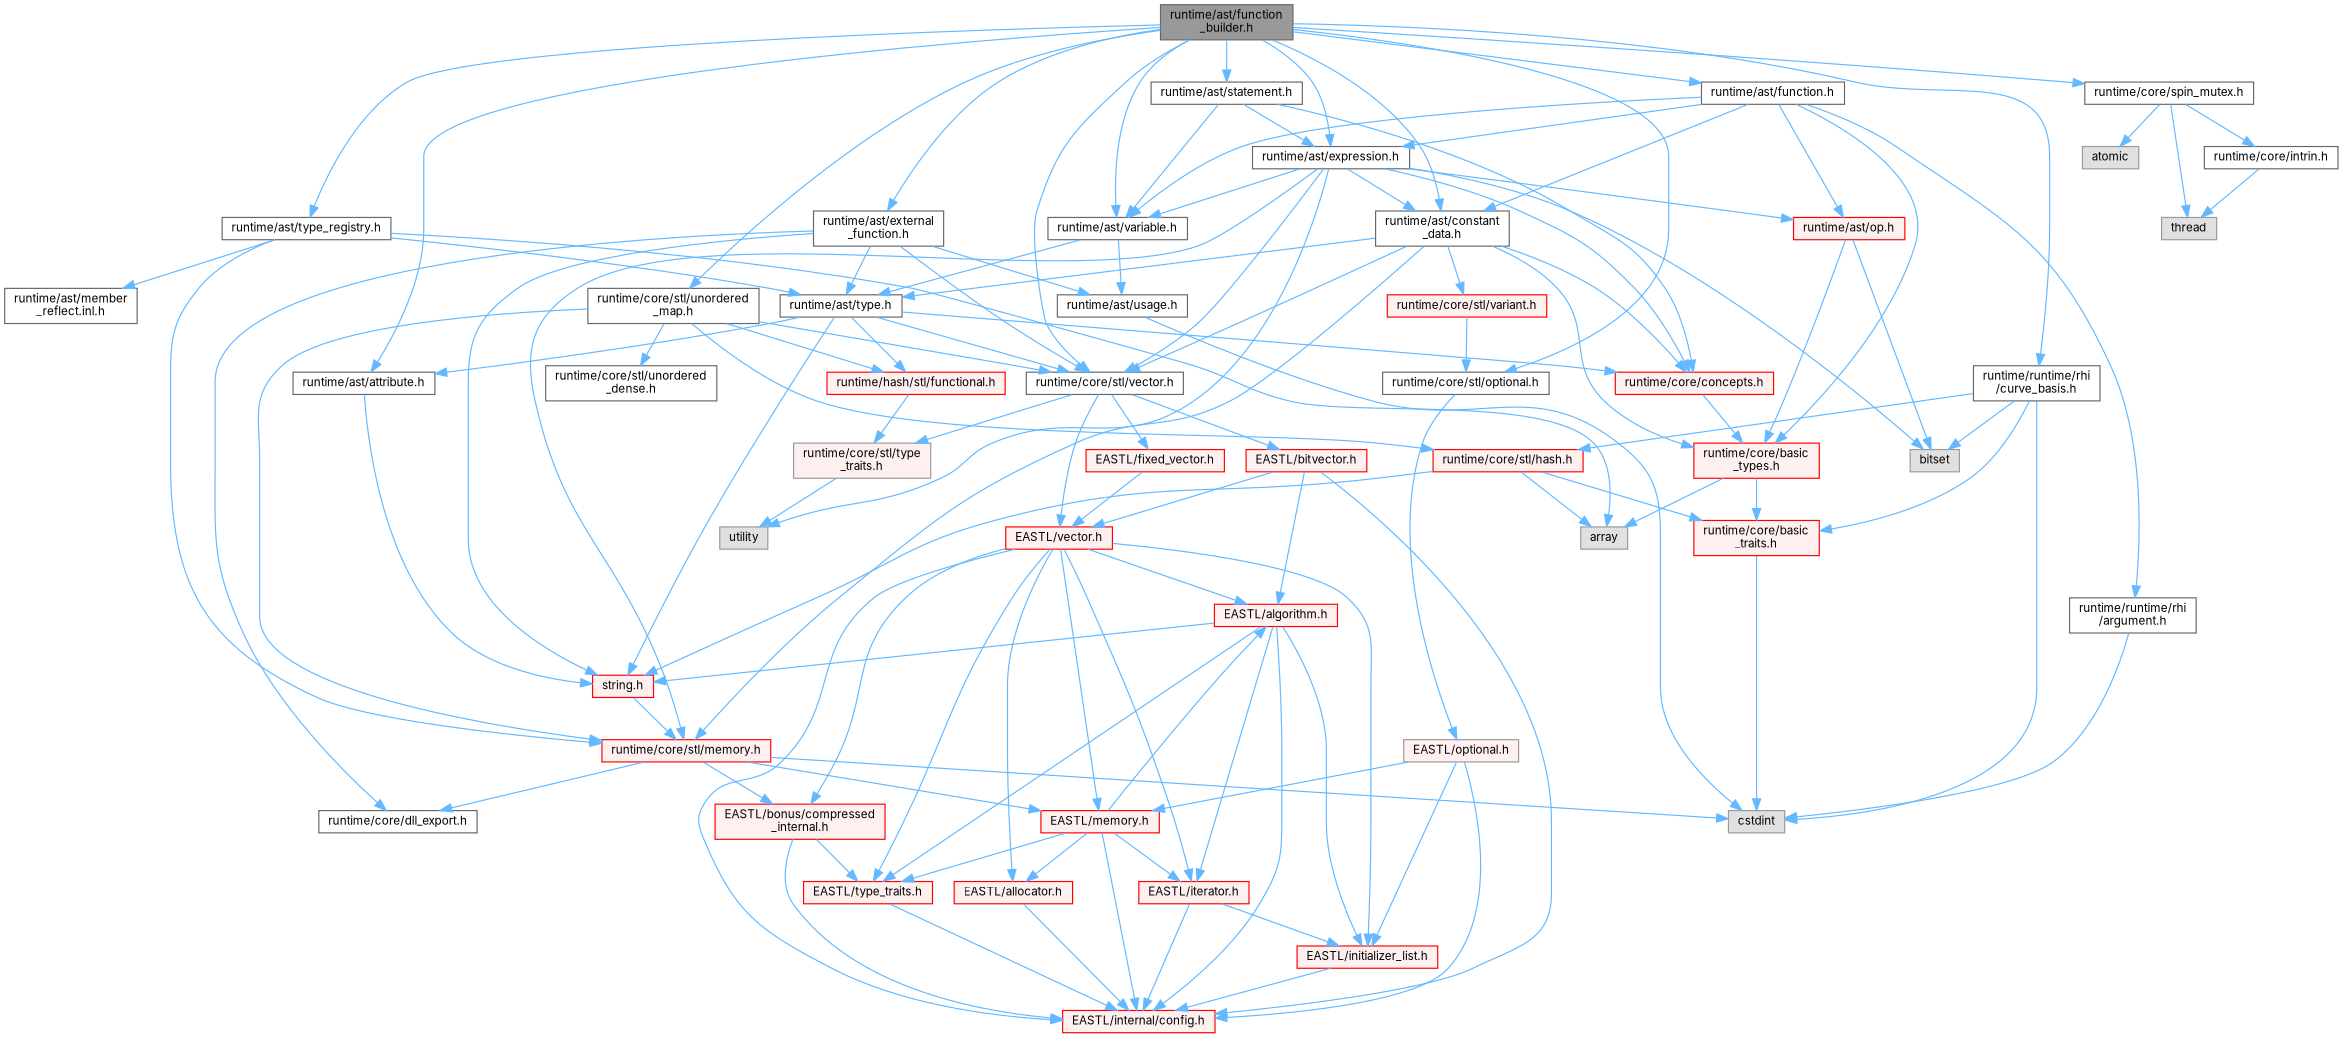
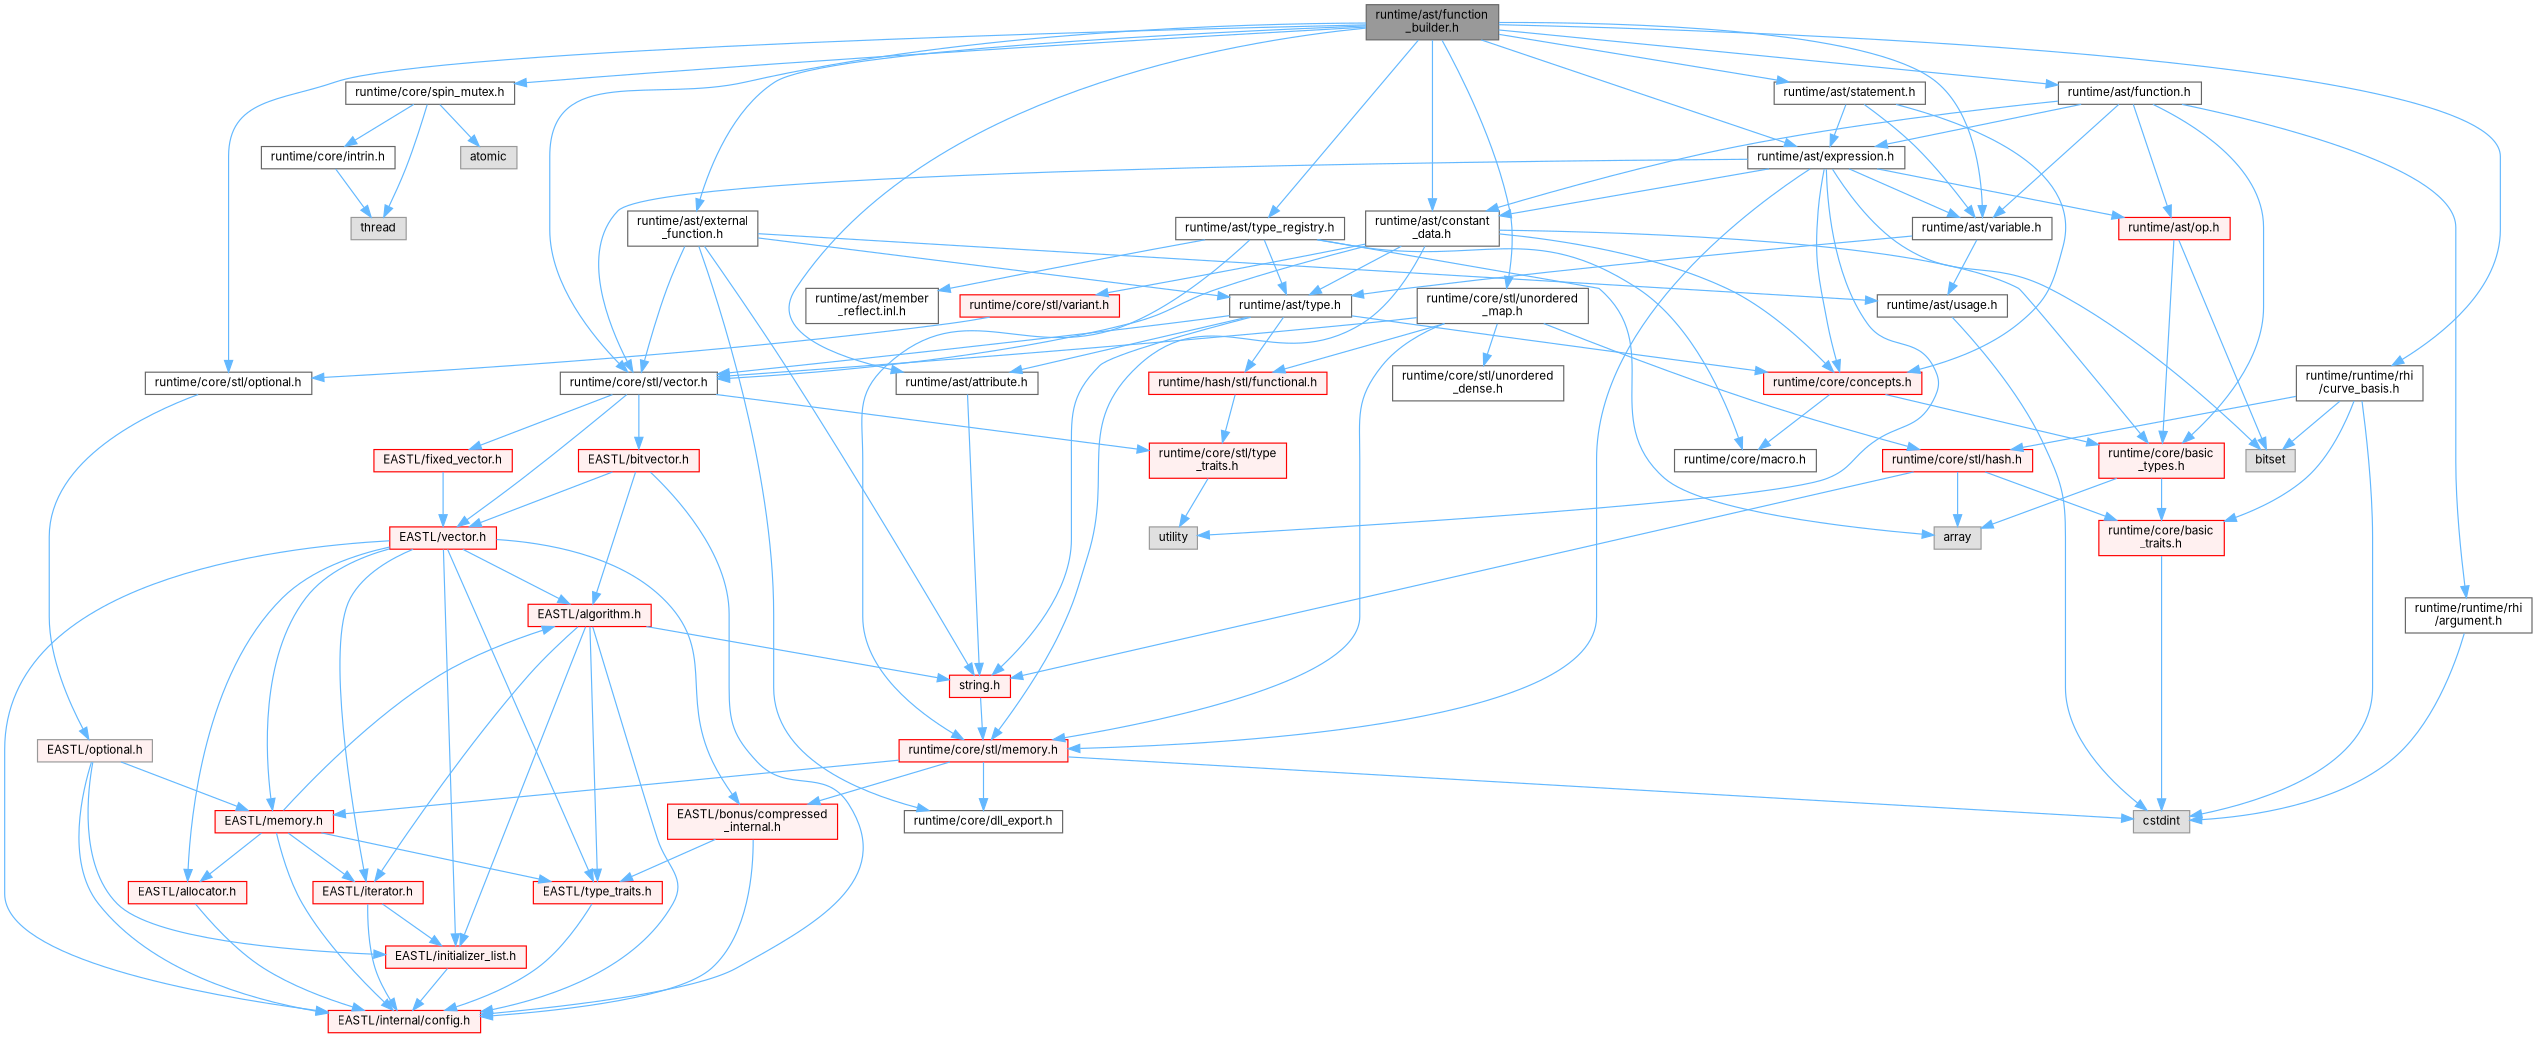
node "runtime/core/stl/type _traits.h": color grey60 -> red
node "runtime/core/macro.h": added
